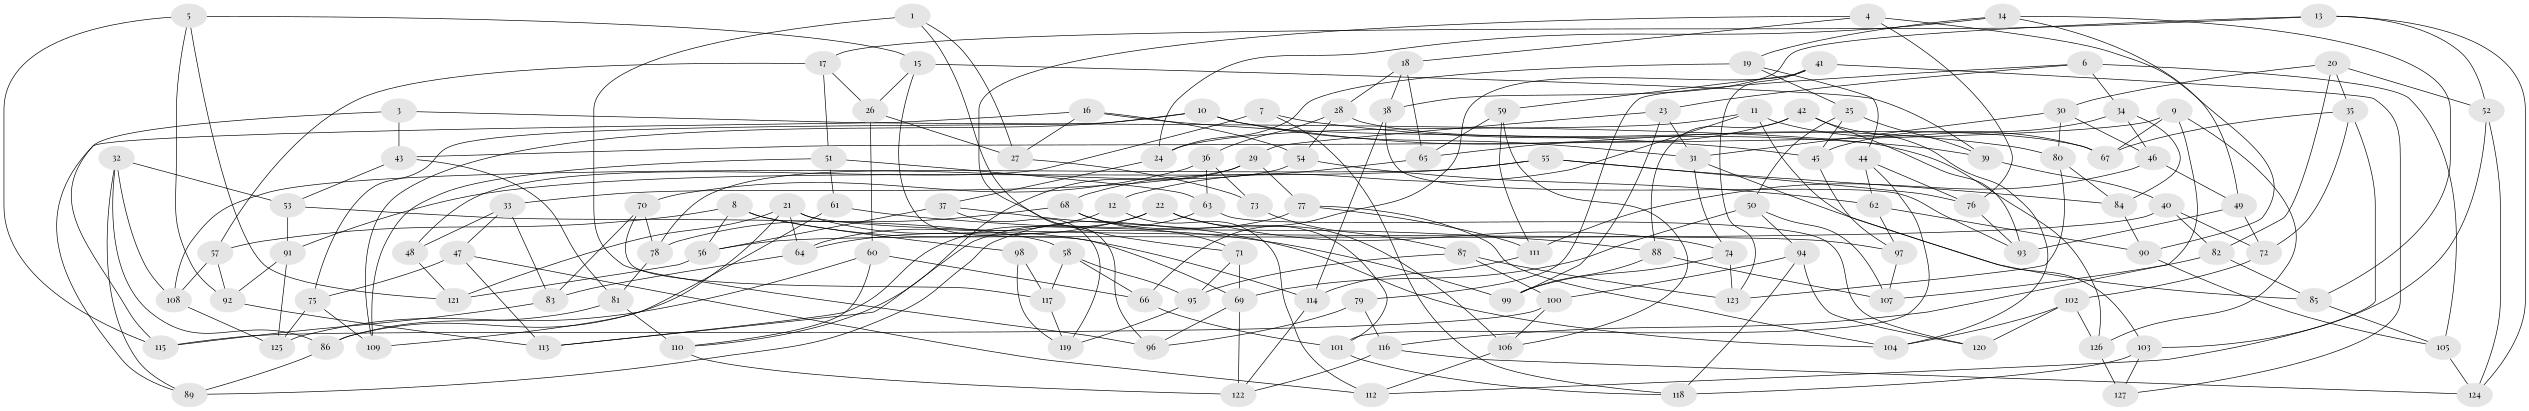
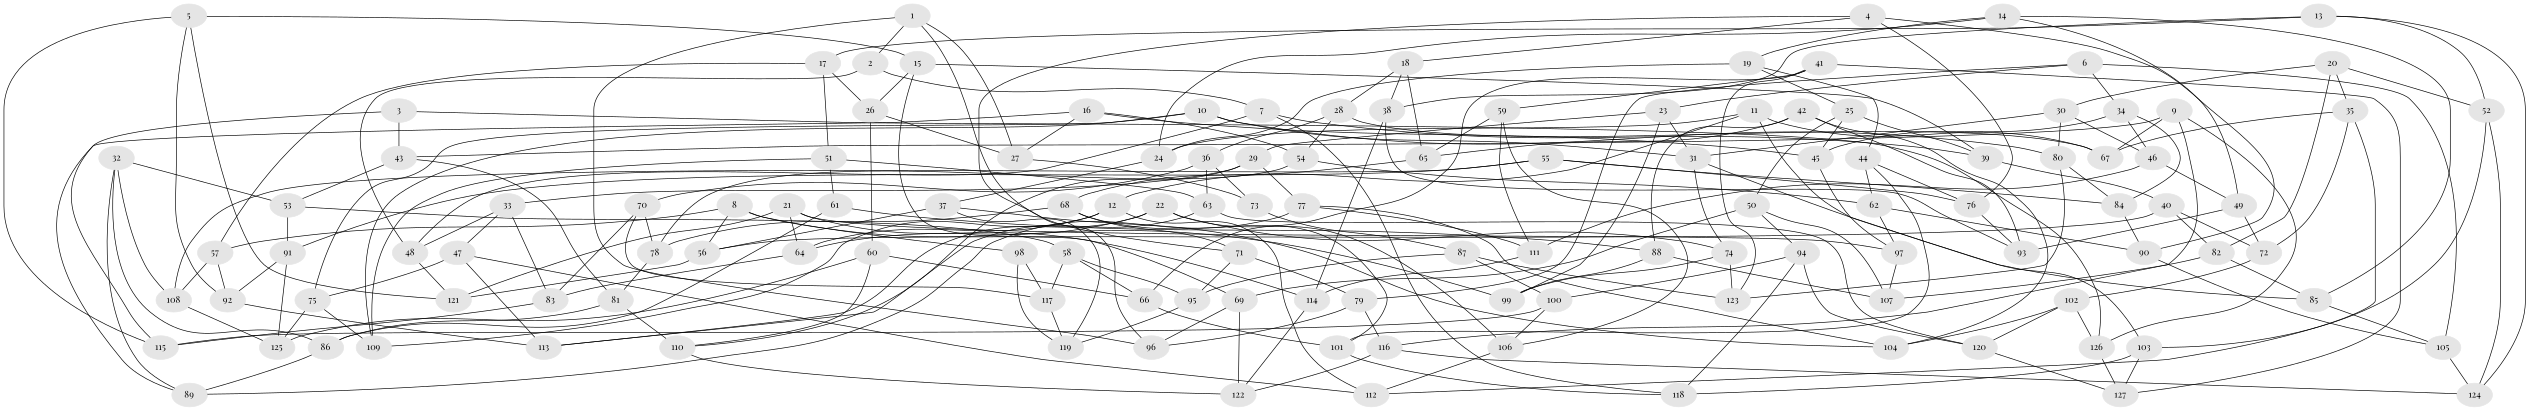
node "2": added
edge "71" -- "69": now "71" -- "79"
edge "21" -- "109": now "12" -- "109"
edge "120" -- "127": added
